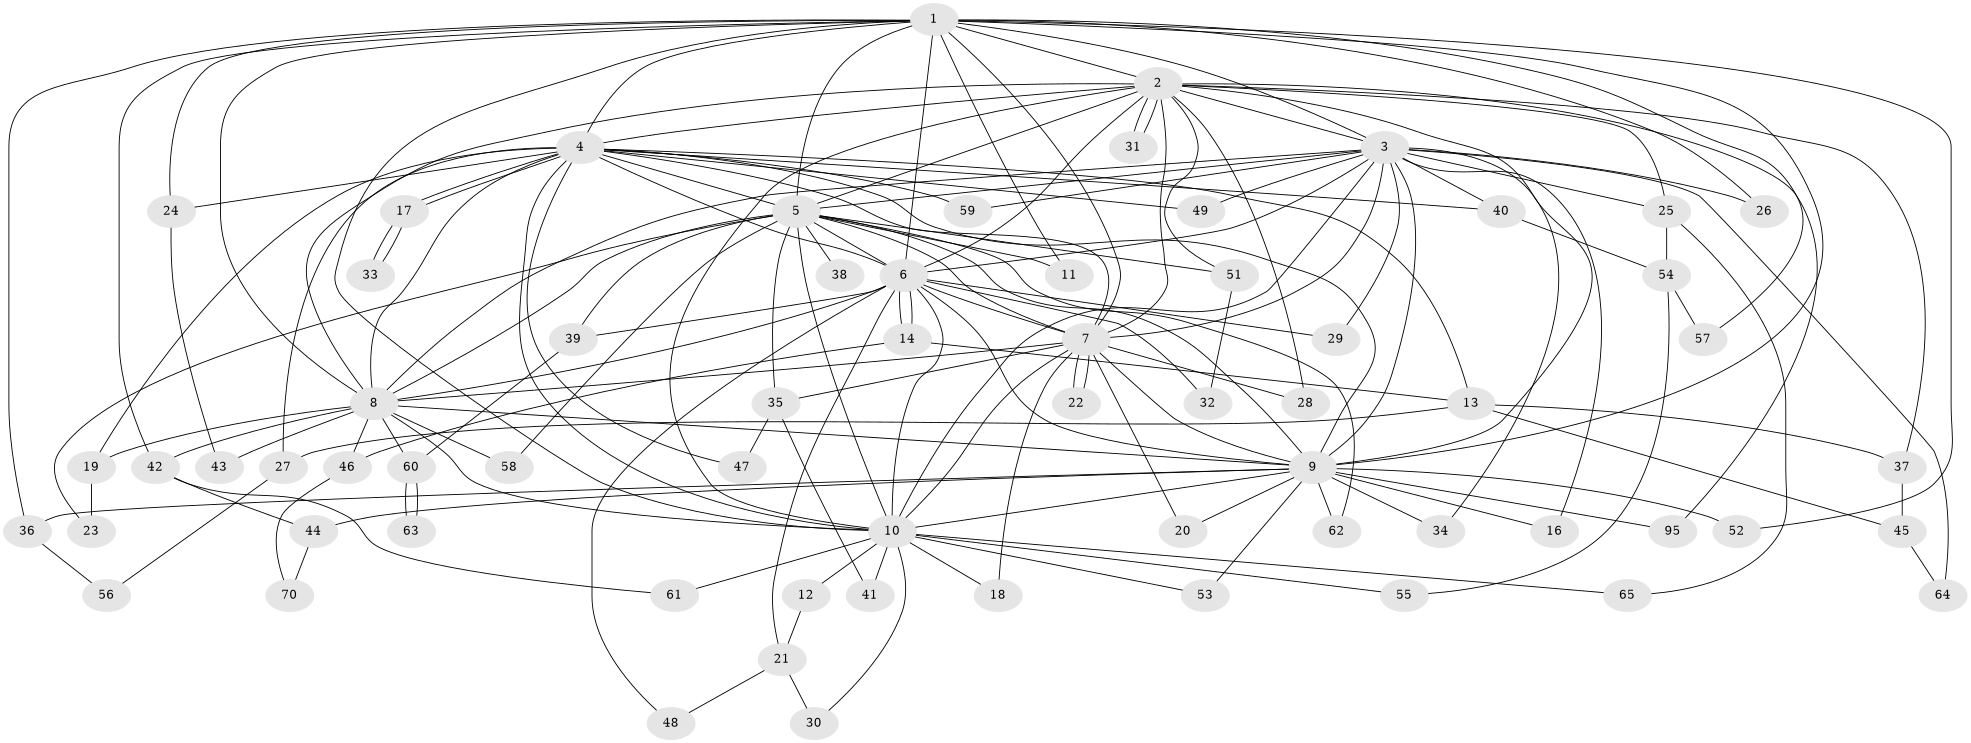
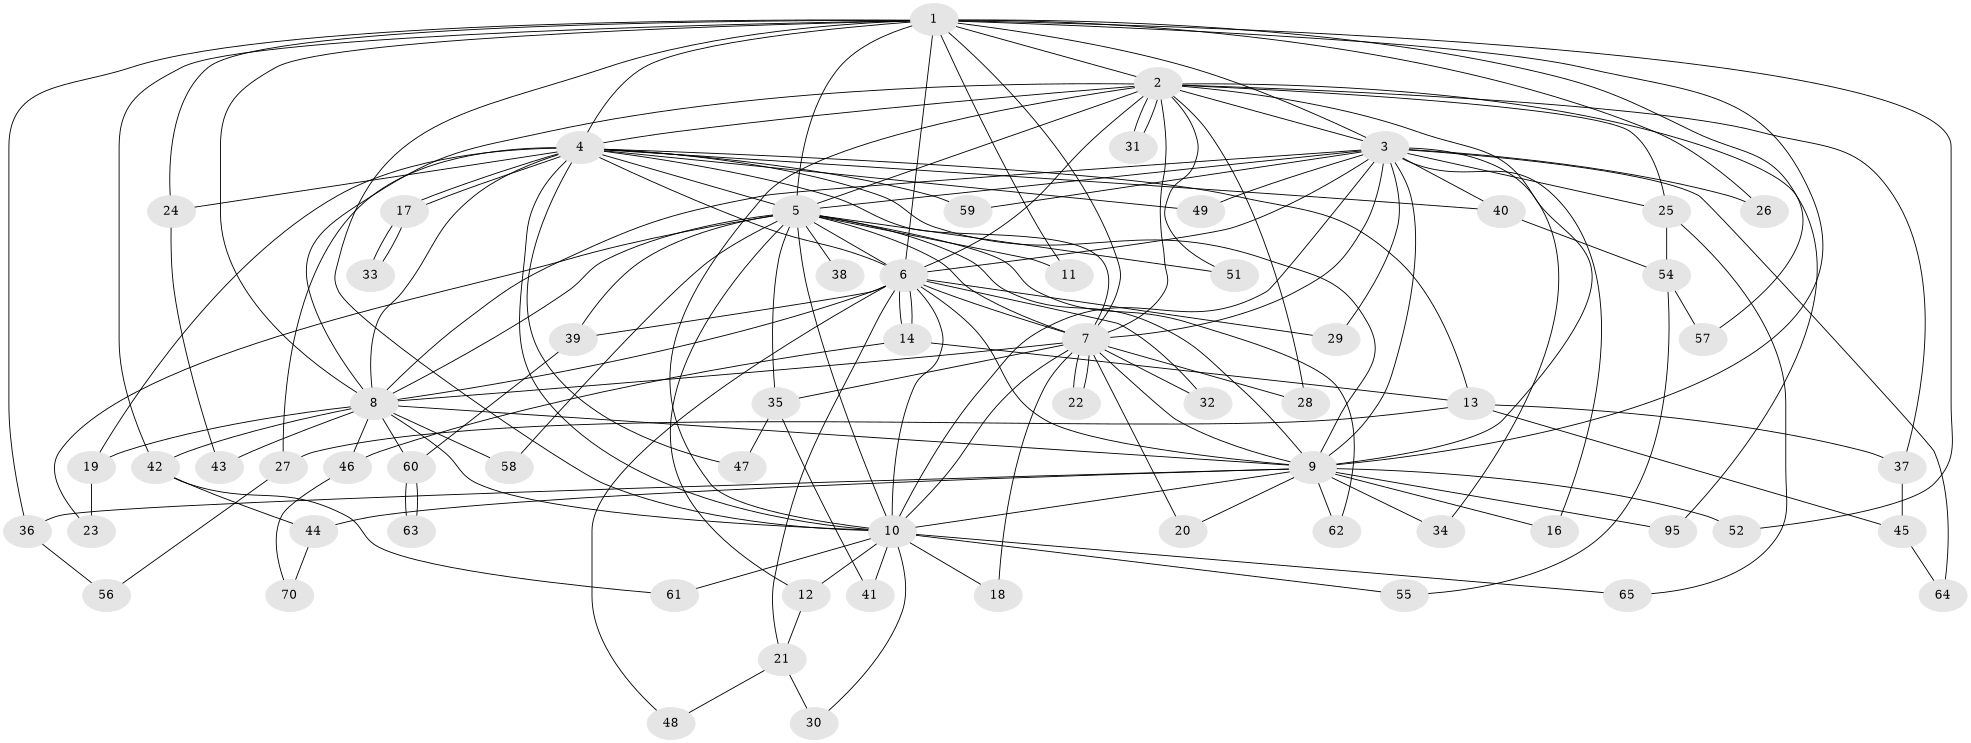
edge "51" -- "32": now "7" -- "32"
edge "5" -- "12": added
node "53": removed
